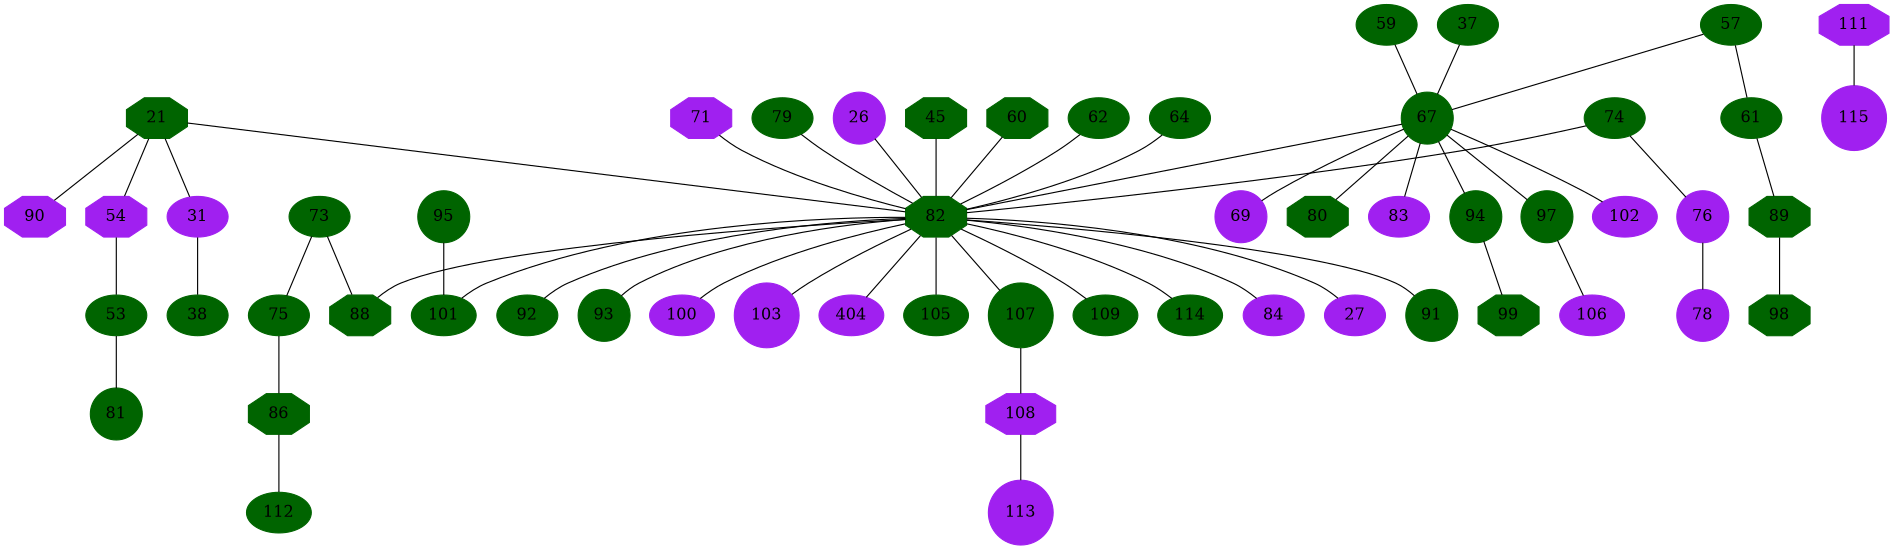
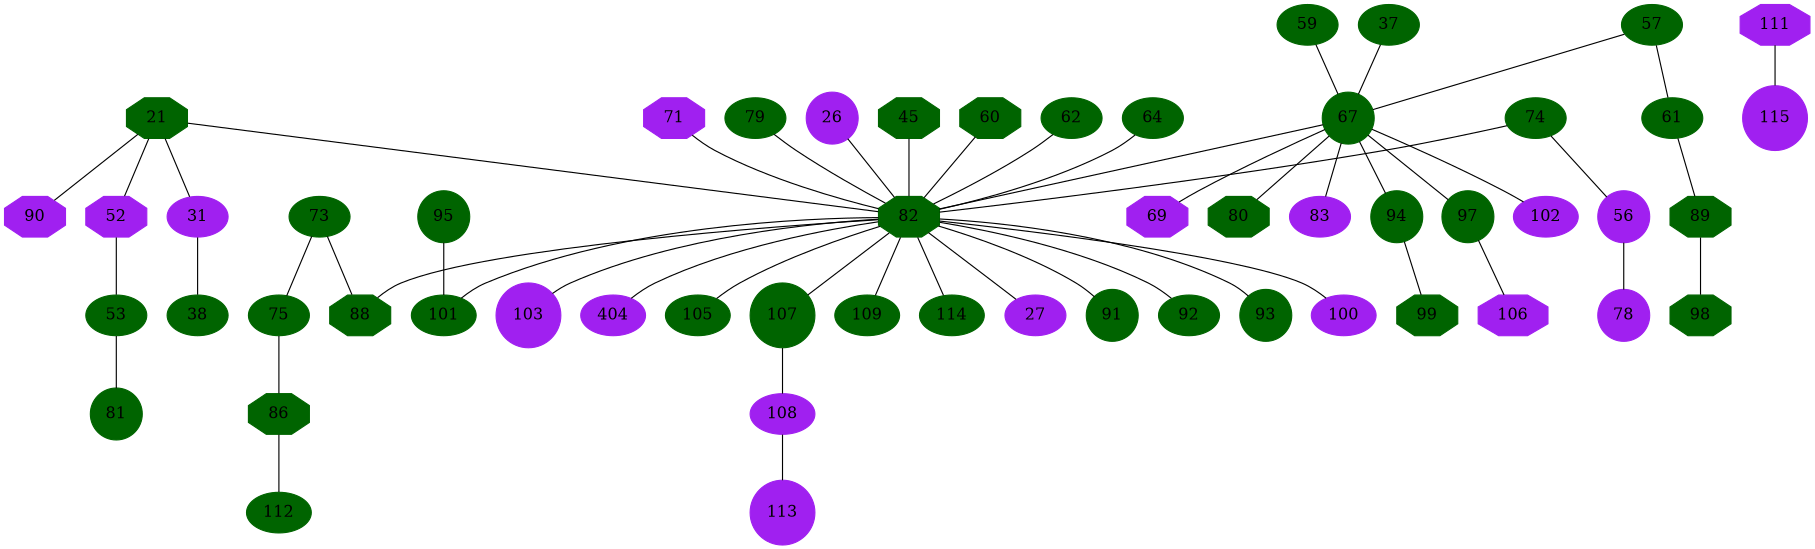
node "54": label "54" -> "52"
node "69": shape circle -> octagon
node "76": label "76" -> "56"
node "84": removed
node "106": shape ellipse -> octagon
node "108": shape octagon -> ellipse
